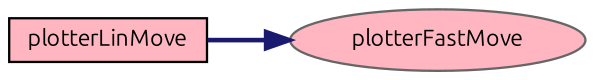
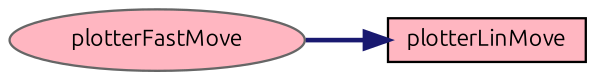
edge "plotterLinMove" -> "plotterFastMove": reversed
